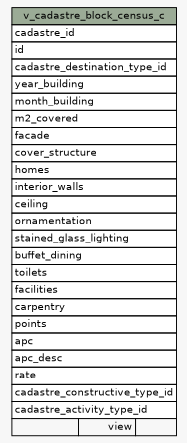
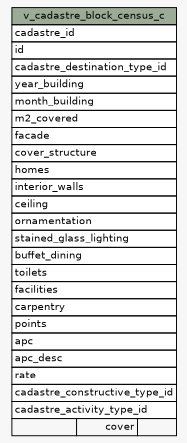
node "v_cadastre_block_census_c": text "view" -> "cover"
